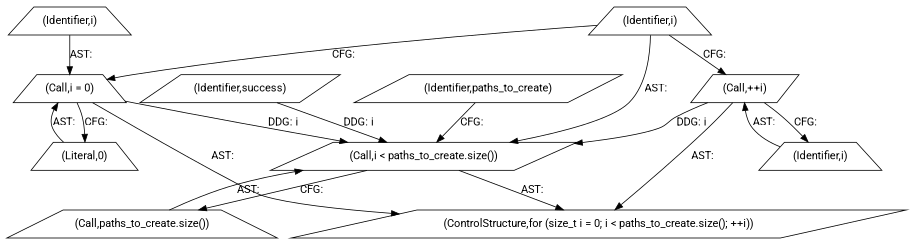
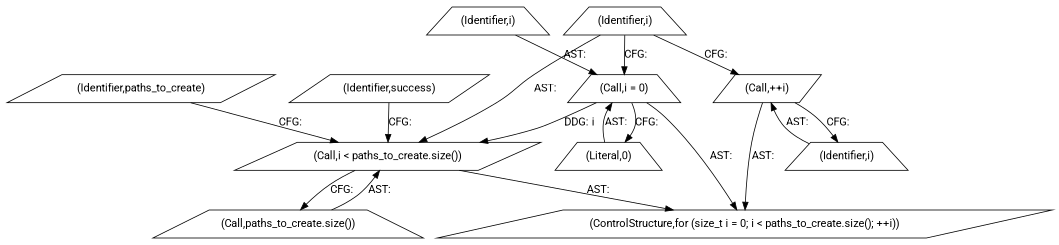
edge "(Identifier,success)" -> "(Call,i < paths_to_create.size())": label "DDG: i" -> "CFG: "
edge "(Call,++i)" -> "(Call,i < paths_to_create.size())": removed, label "DDG: i"
